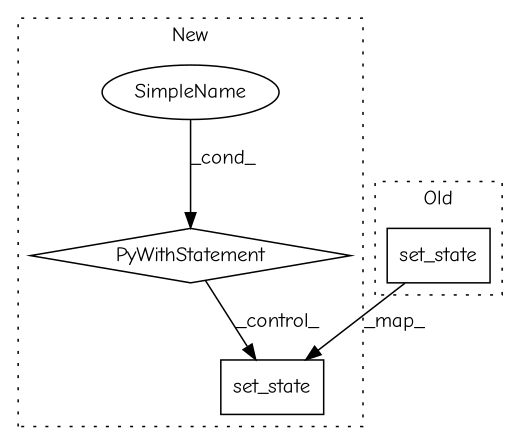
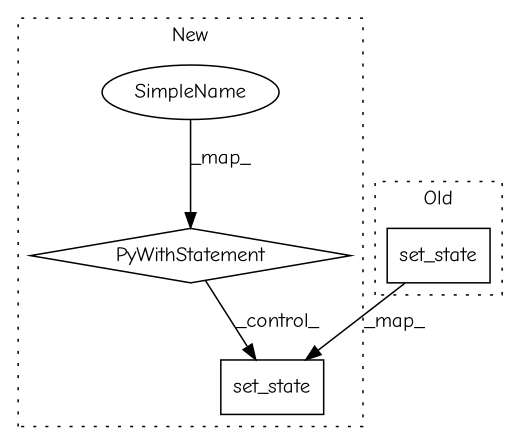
edge "SimpleName" -> "PyWithStatement": label "_cond_" -> "_map_"
